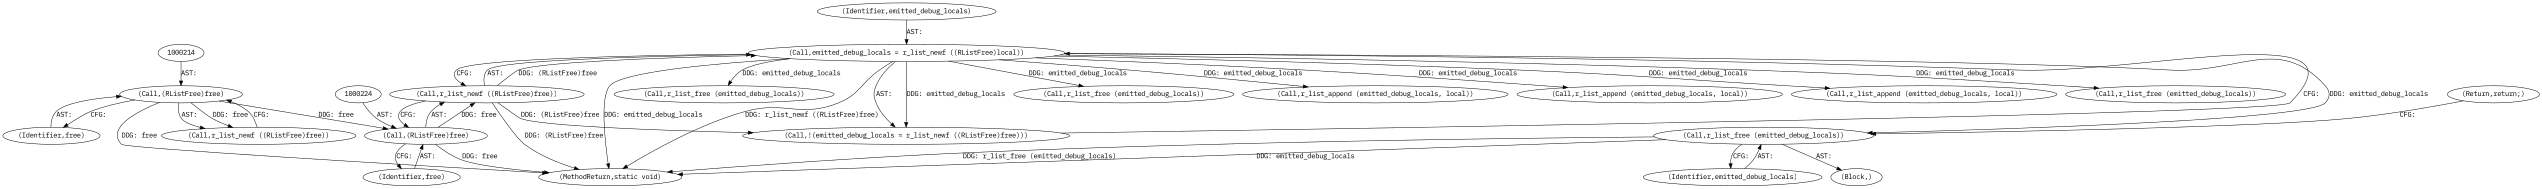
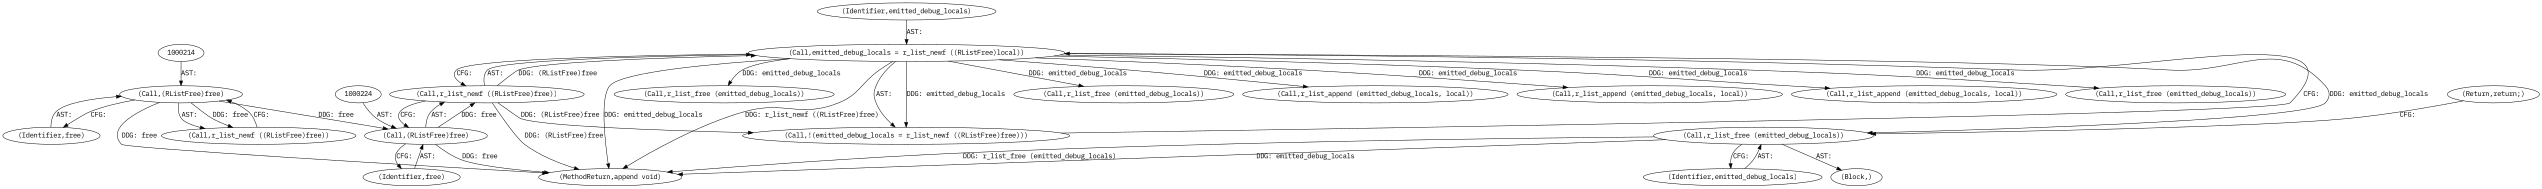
node "(MethodReturn,static void)": label "(MethodReturn,static void)" -> "(MethodReturn,append void)"
